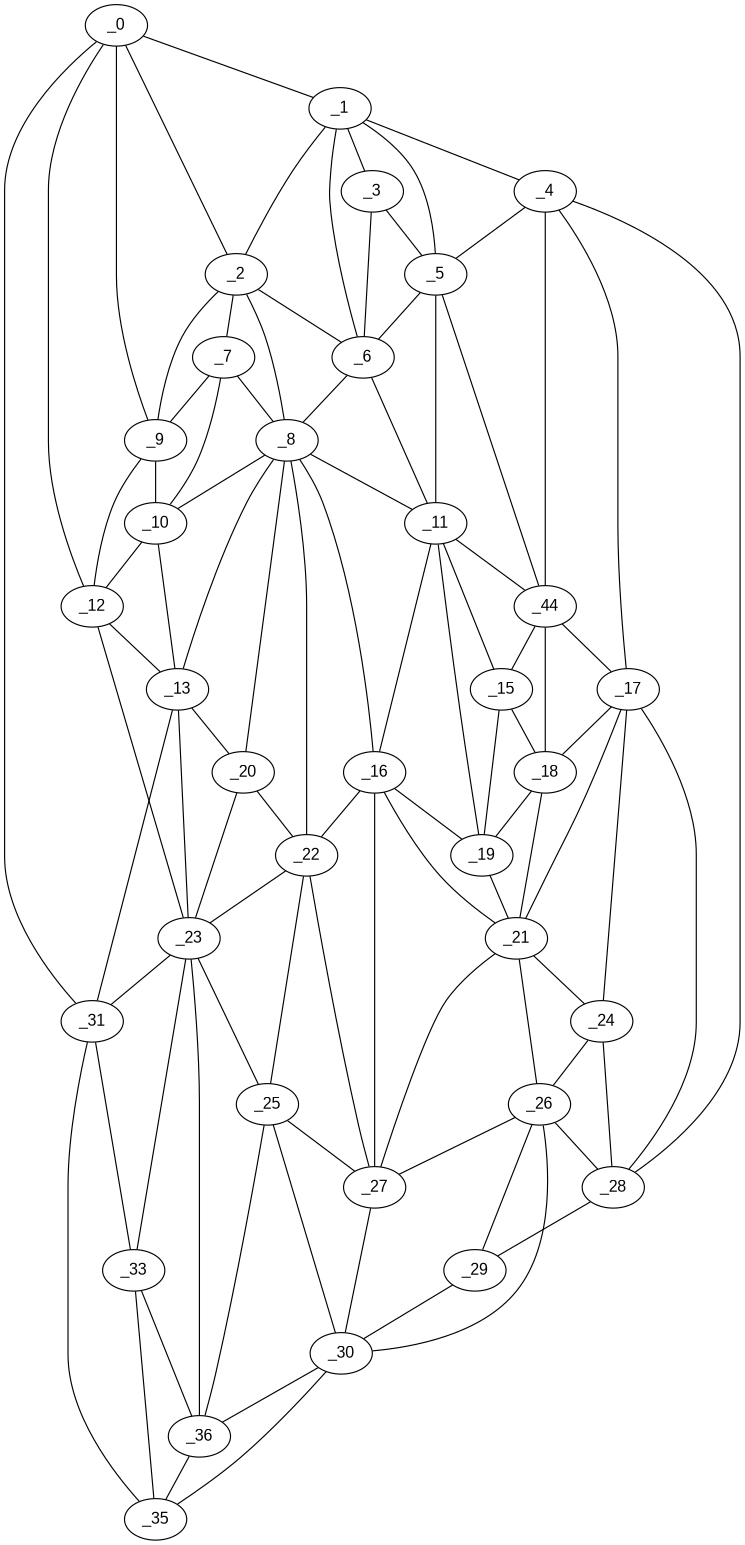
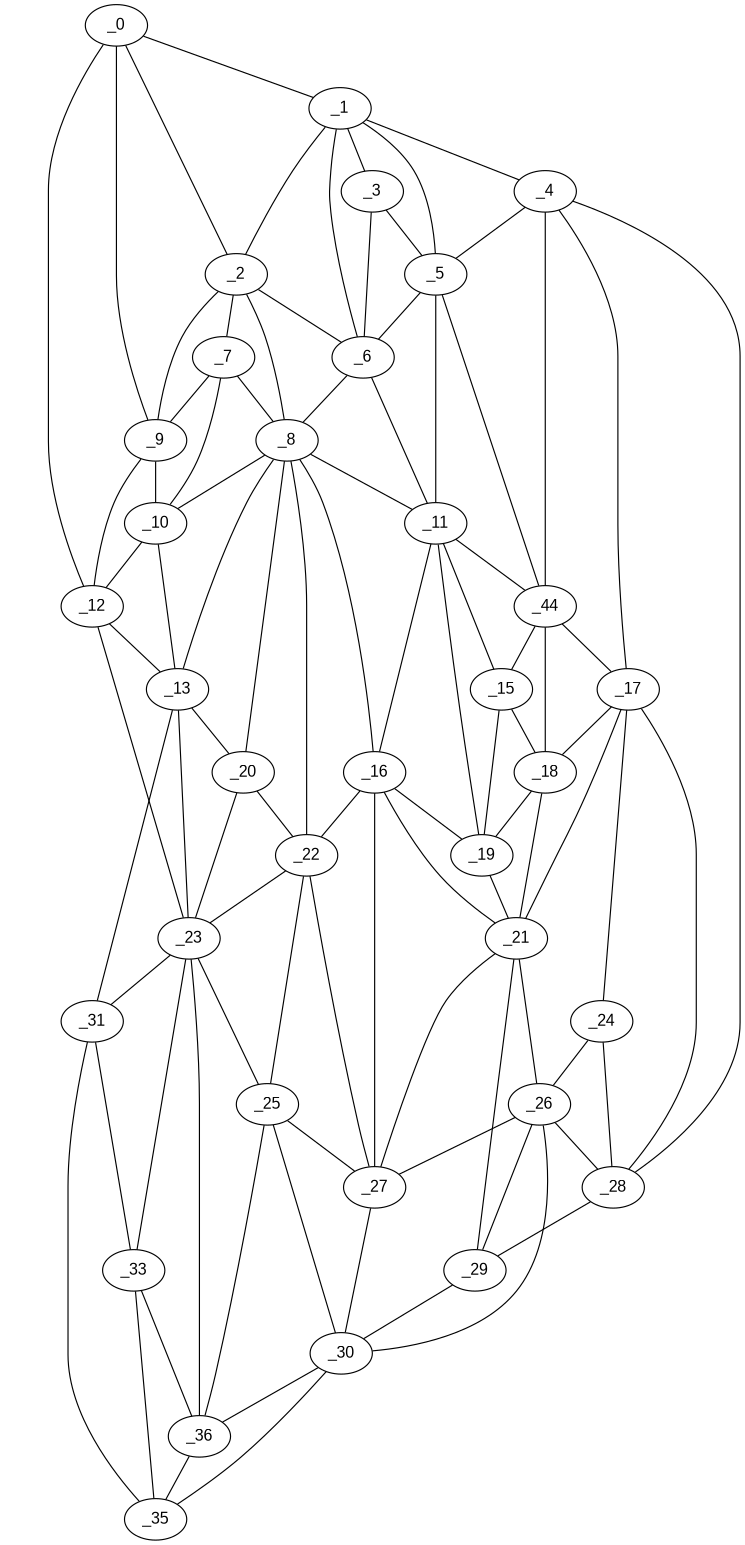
edge "_0" -- "_31": removed
edge "_21" -- "_24": now "_21" -- "_29"
